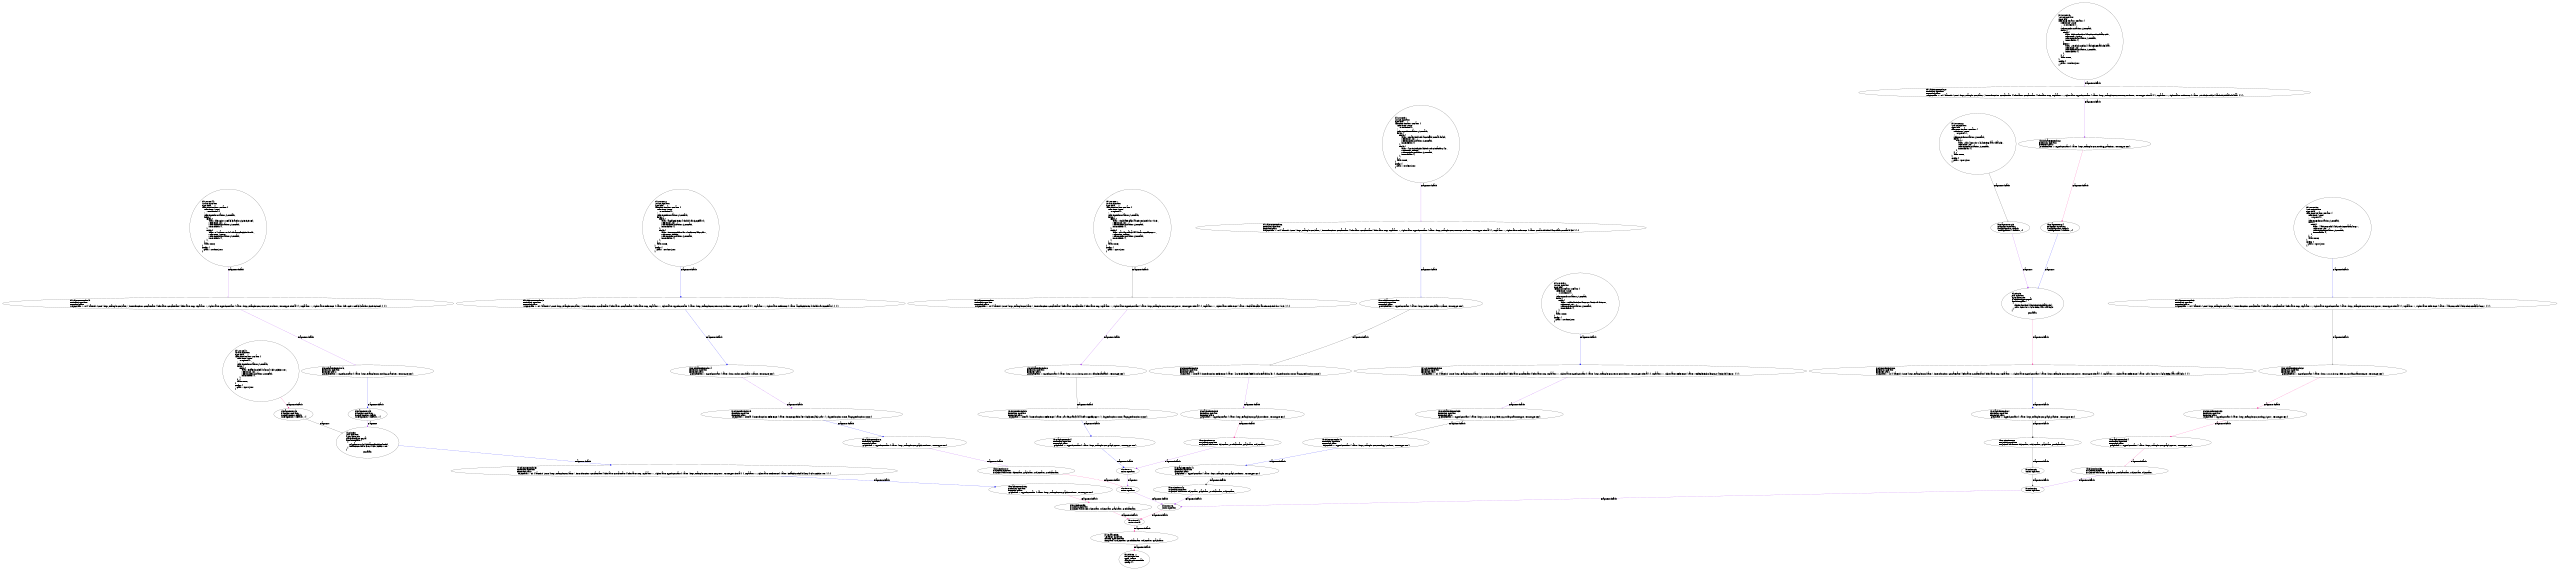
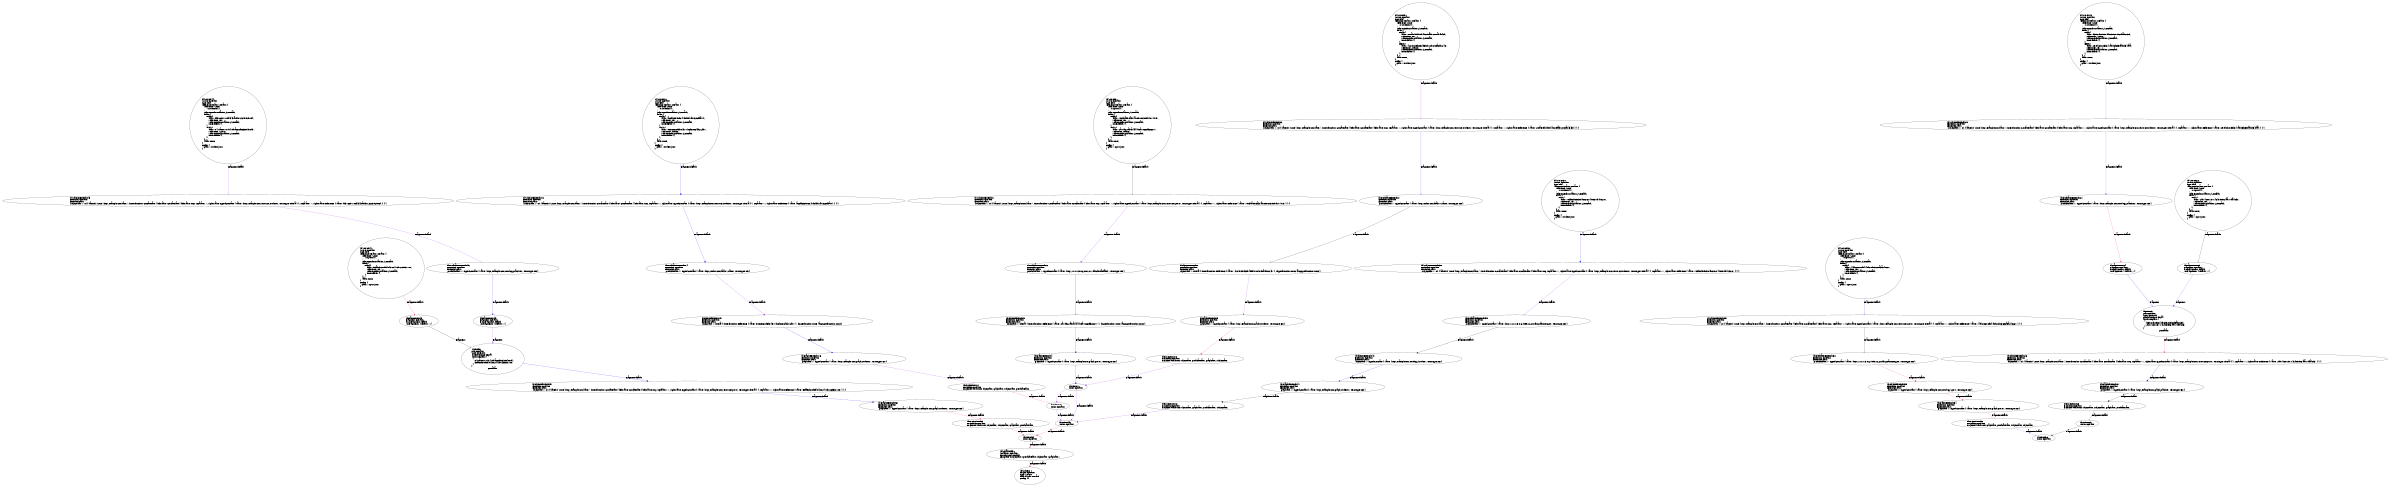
edge "id:Union_11 Union Operator" -> "id:Union_18 Union Operator": label "Fragment:" -> "Fragment:default"
edge "id:Union_36 Union Operator" -> "id:Union_43 Union Operator": now "id:Union_11 Union Operator" -> "id:Union_43 Union Operator"
node "id:Union_54 Union Literal": label "id:Union_54 Union Literal" -> "id:Union_54 Union Operator"
